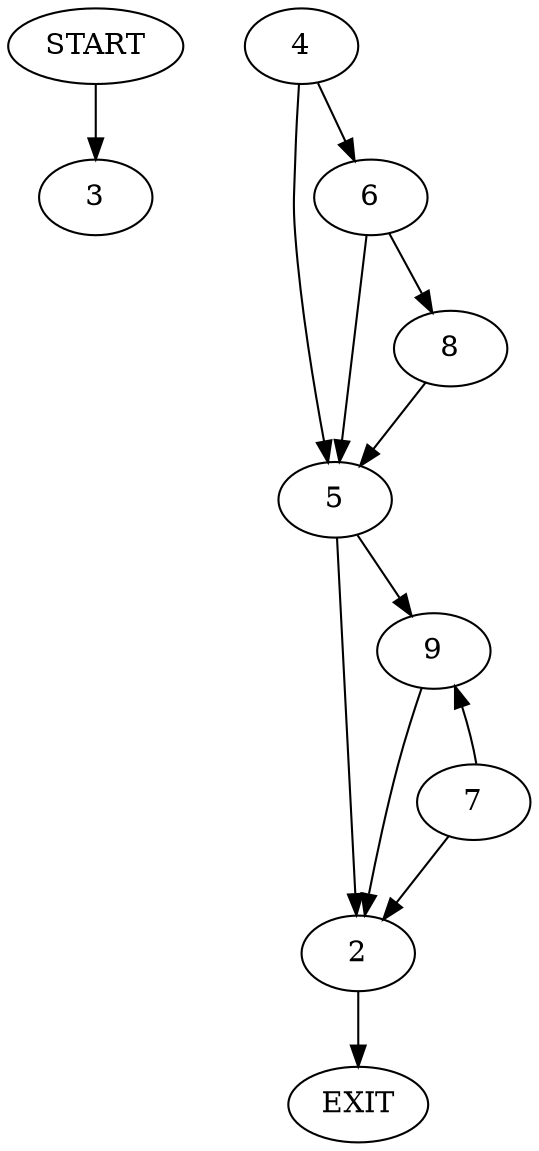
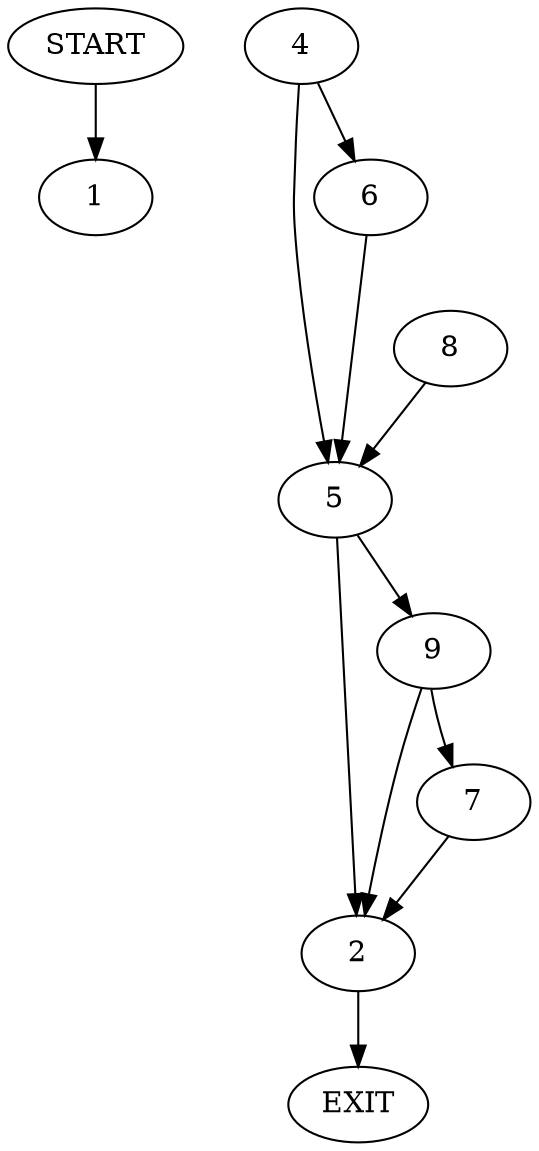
node "3": label "3" -> "1"
edge "6" -> "8": removed
edge "7" -> "9": reversed
